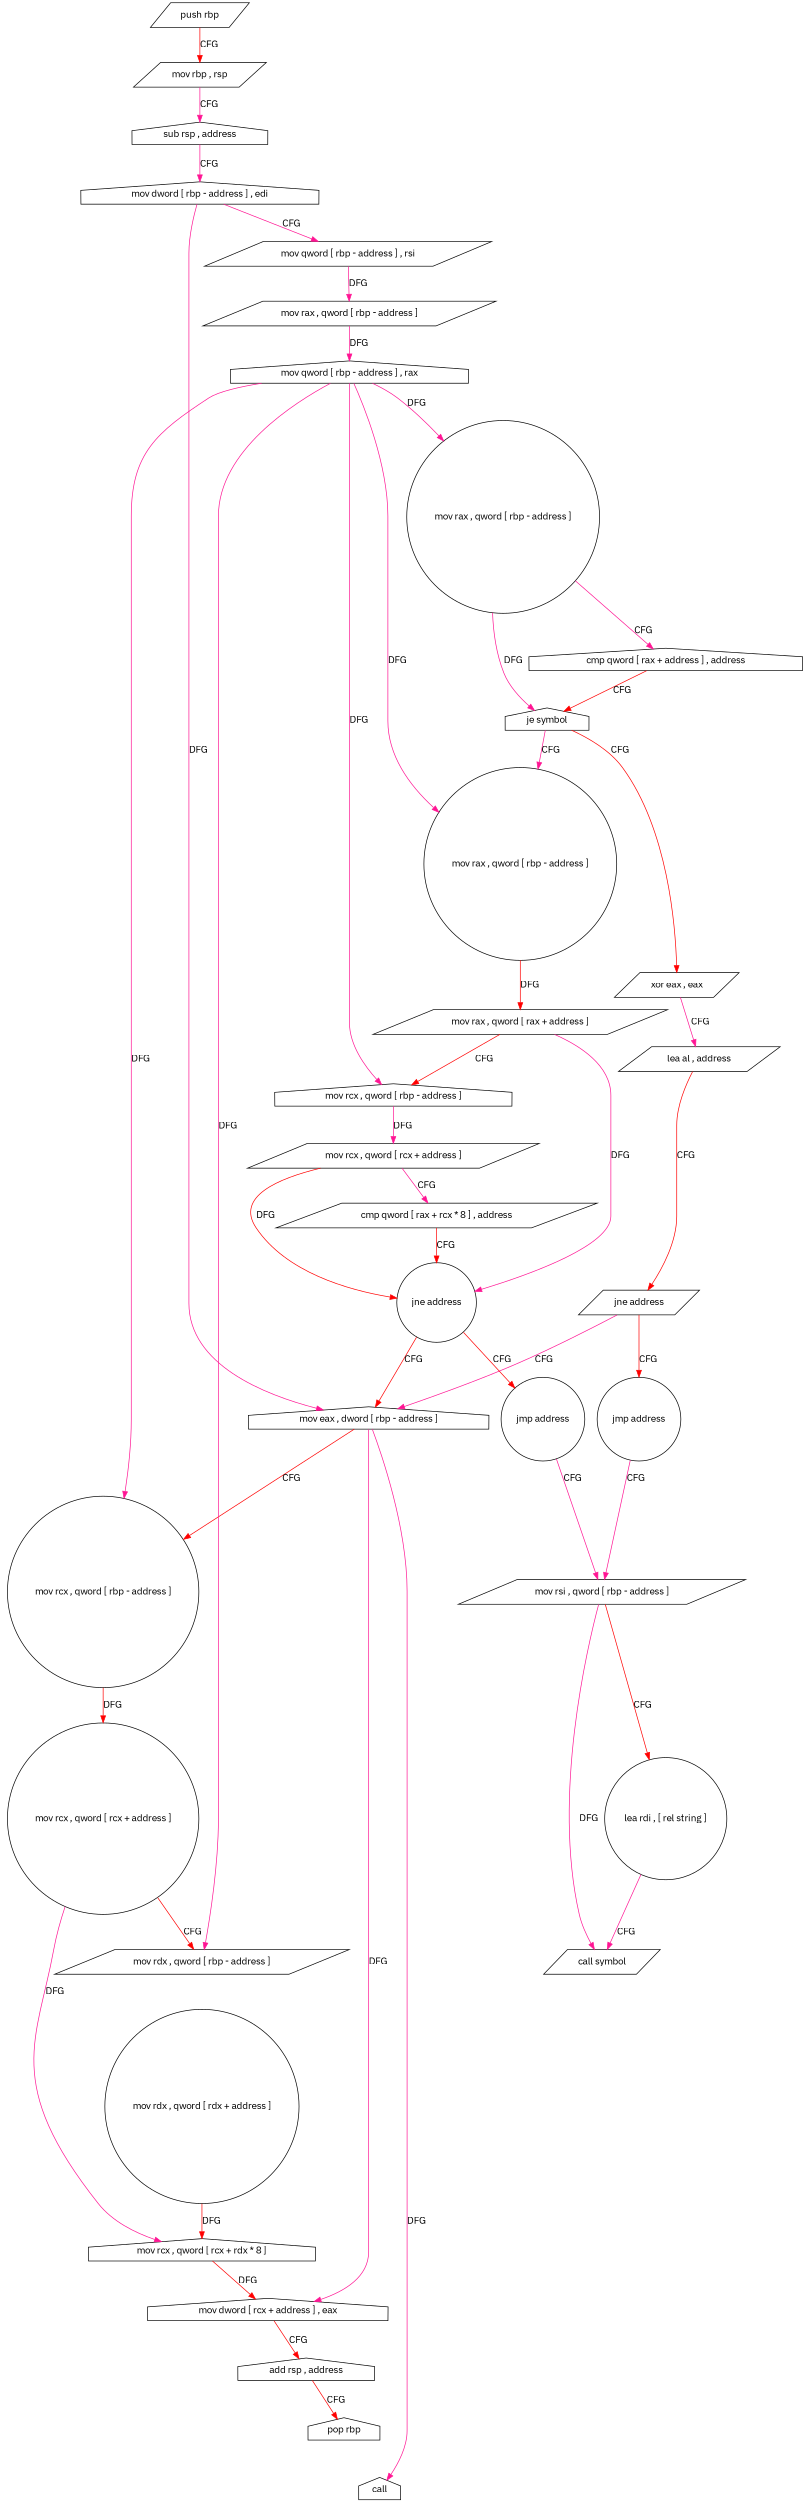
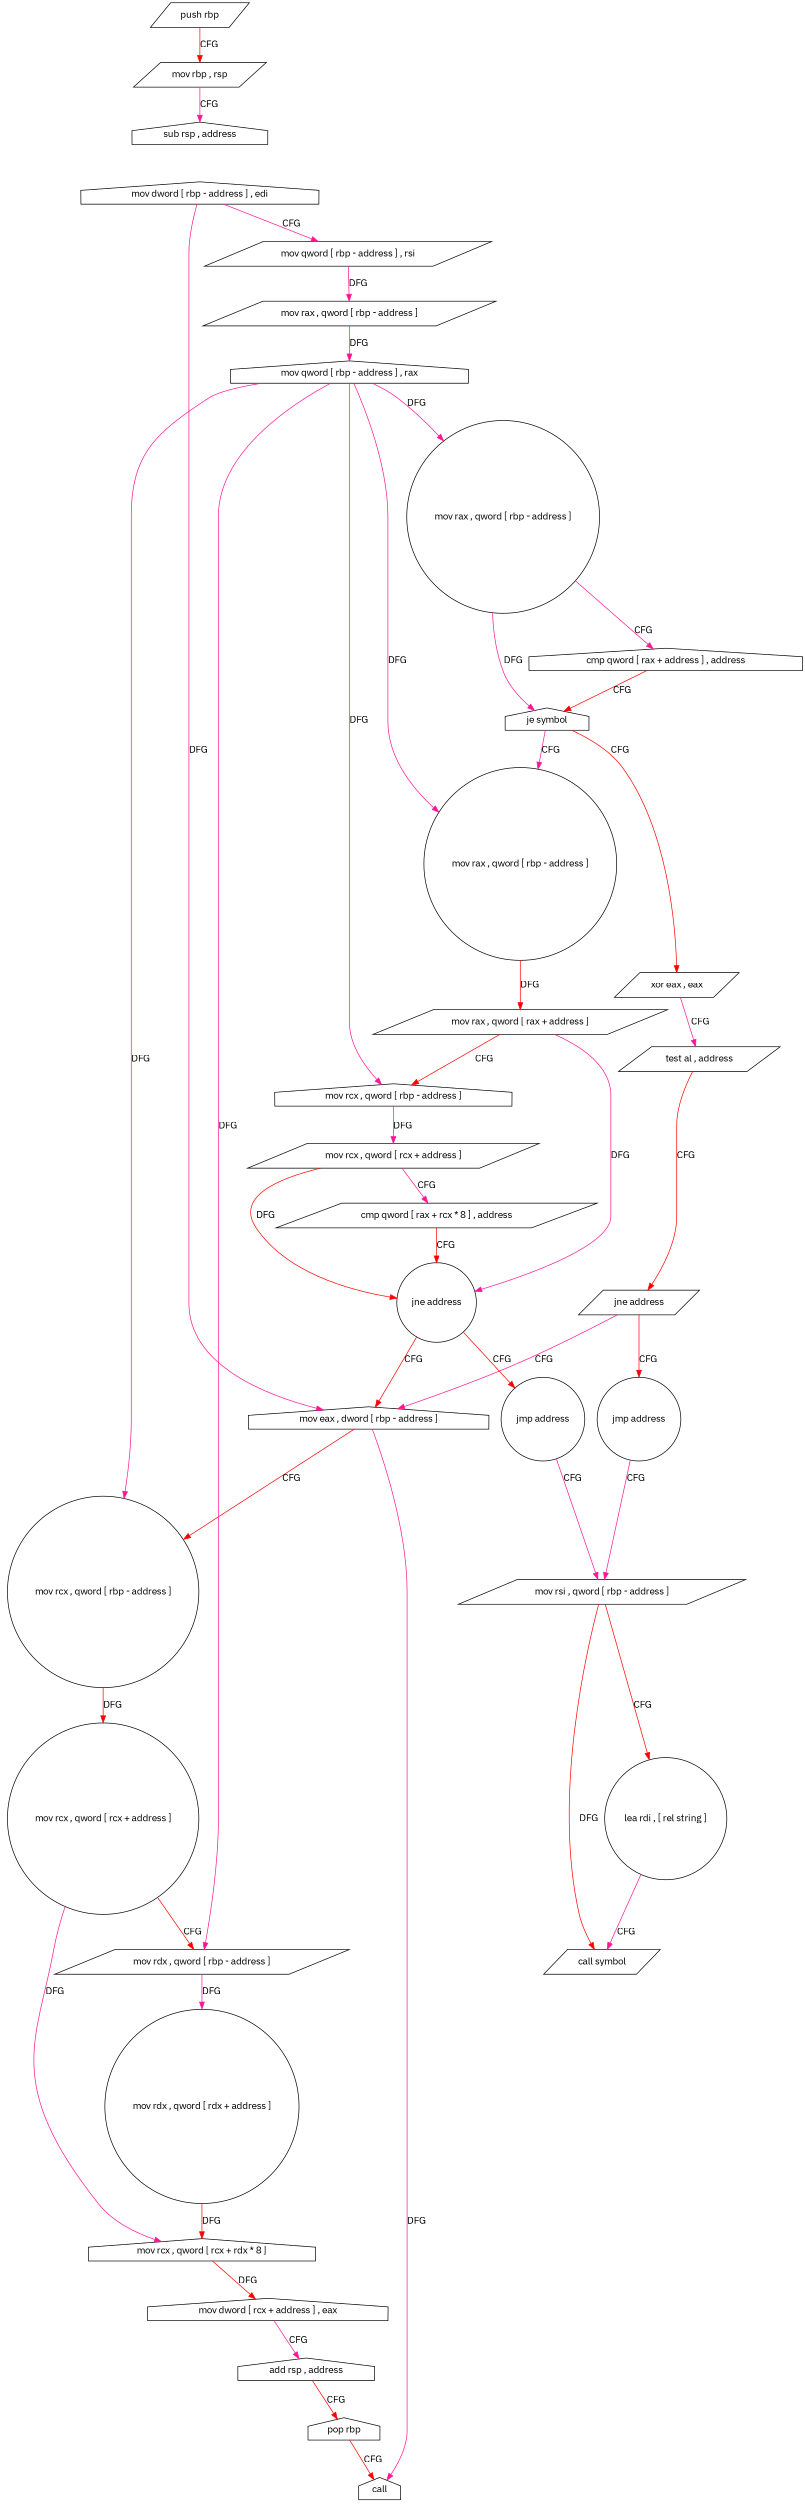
edge "sub rsp , address" -> "mov dword [ rbp - address ] , edi": removed, label "CFG"
node "lea al , address": label "lea al , address" -> "test al , address"
edge "mov rsi , qword [ rbp - address ]" -> "call symbol": color deeppink -> red
edge "mov eax , dword [ rbp - address ]" -> "mov dword [ rcx + address ] , eax": removed, label "DFG"
edge "mov rdx , qword [ rbp - address ]" -> "mov rdx , qword [ rdx + address ]": added, label "DFG"
edge "mov dword [ rcx + address ] , eax" -> "add rsp , address": color red -> deeppink
edge "pop rbp" -> "call": added, label "CFG"
